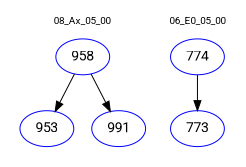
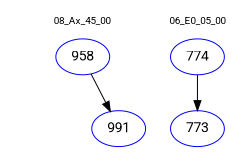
cluster "08_Ax_05_00": label "08_Ax_05_00" -> "08_Ax_45_00"
node "953": removed
